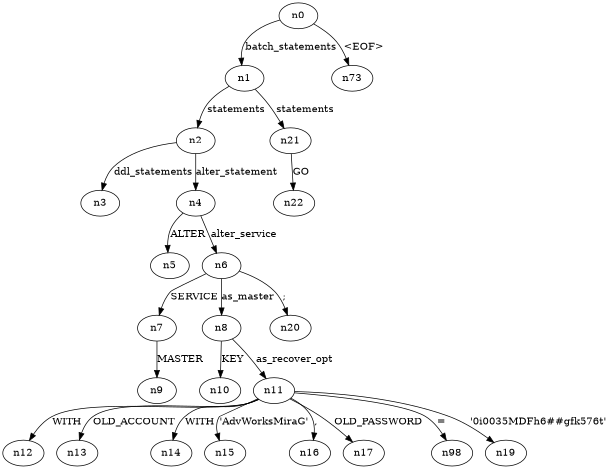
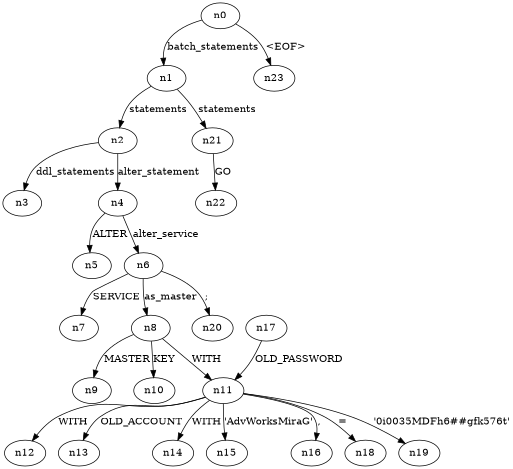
node "n73": label "n73" -> "n23"
edge "n7" -> "n9": now "n8" -> "n9"
edge "n8" -> "n11": label "as_recover_opt" -> "WITH"
edge "n11" -> "n17": reversed
node "n98": label "n98" -> "n18"
